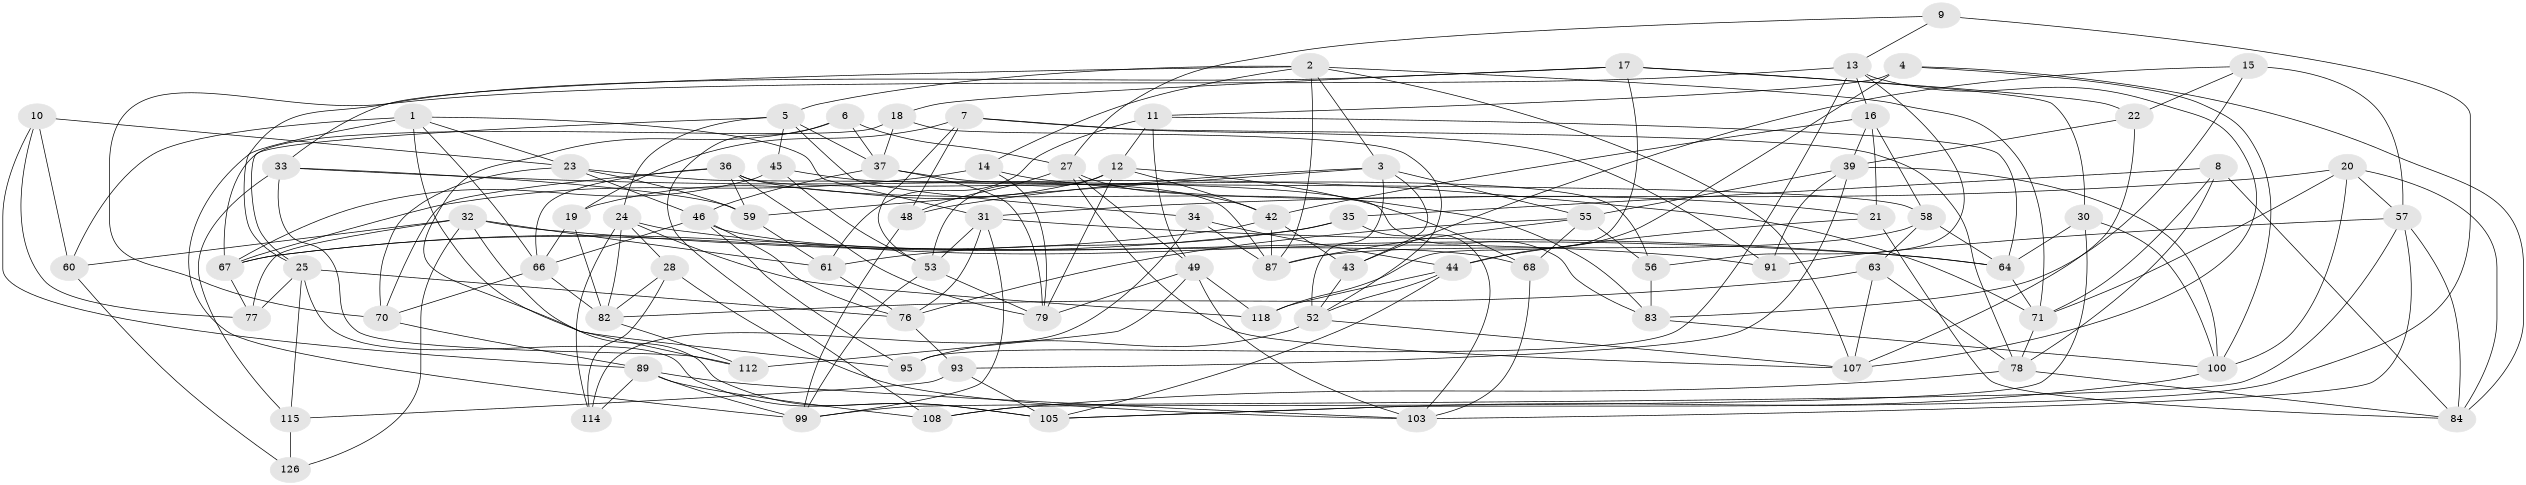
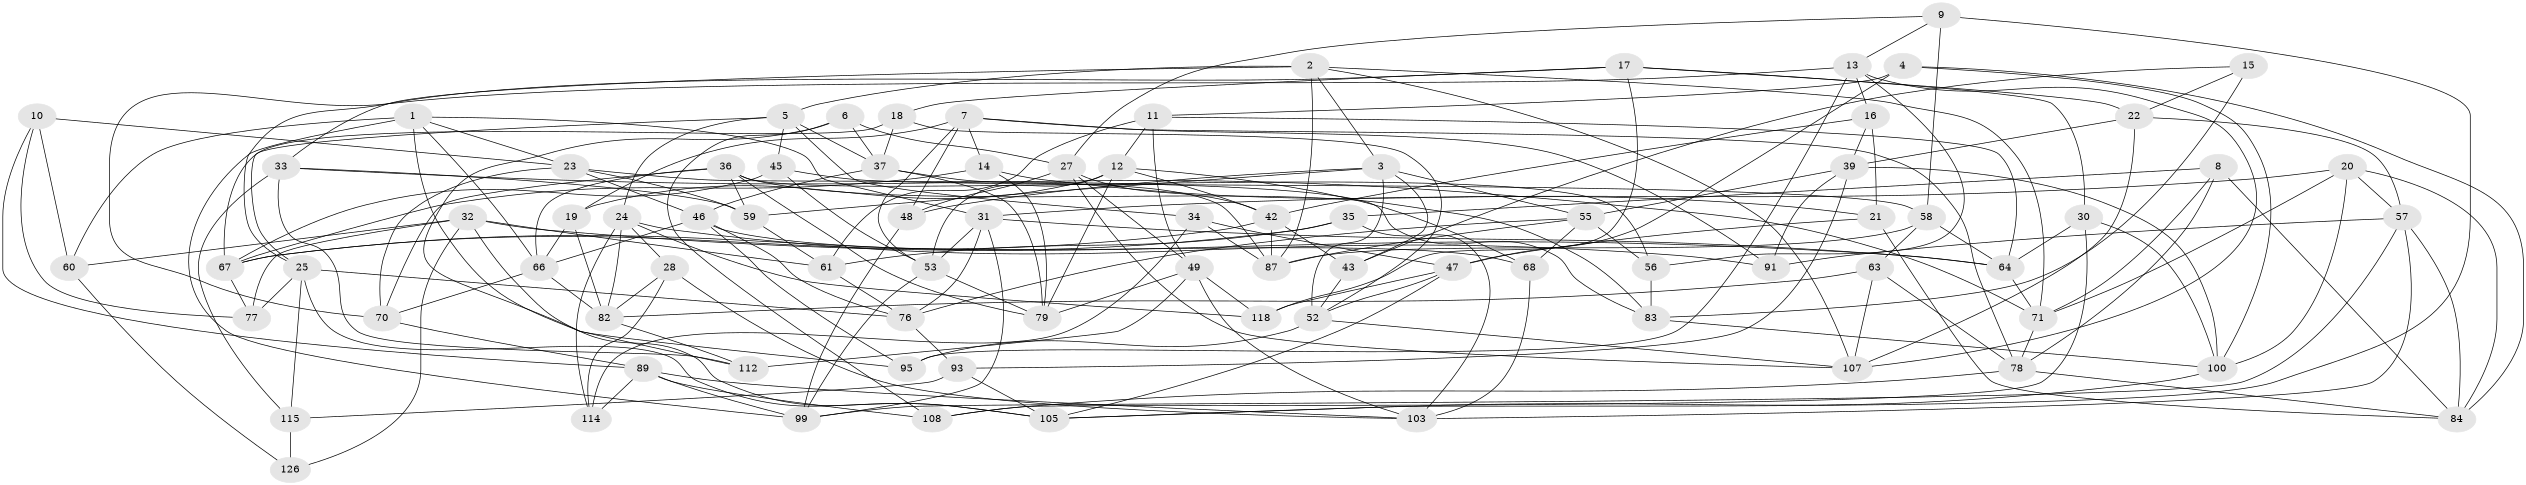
edge "2" -- "14": now "7" -- "14"
edge "15" -- "57": now "22" -- "57"
edge "16" -- "58": now "9" -- "58"
node "44": label "44" -> "47"
